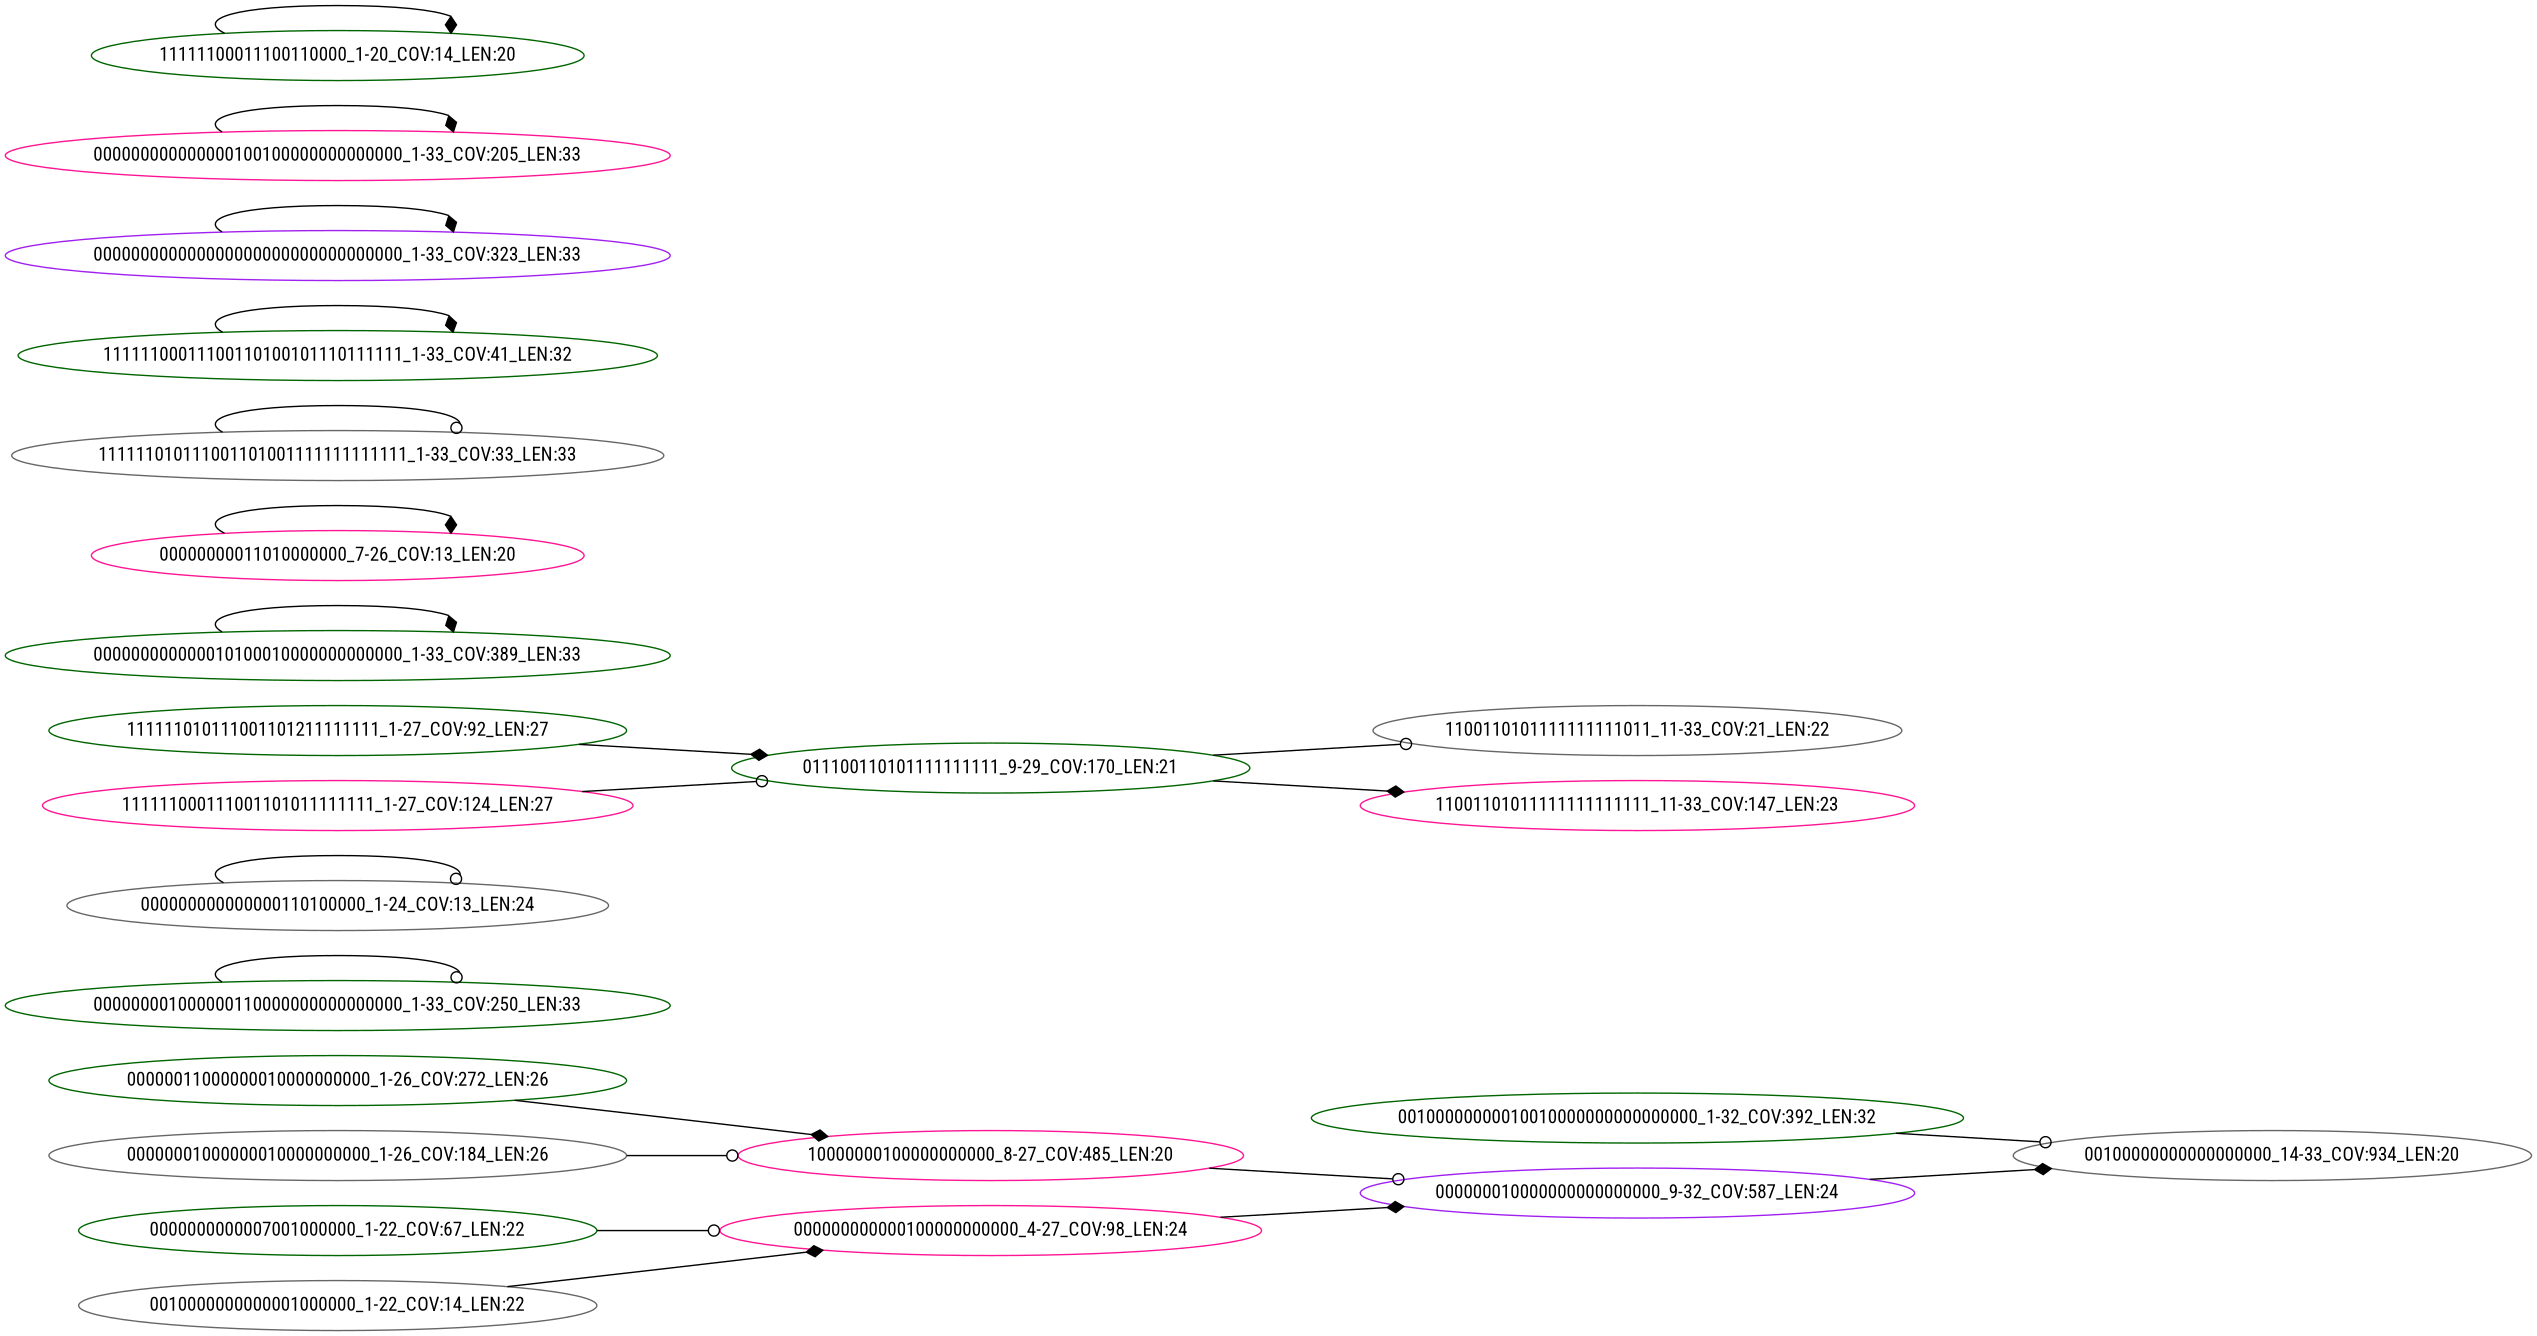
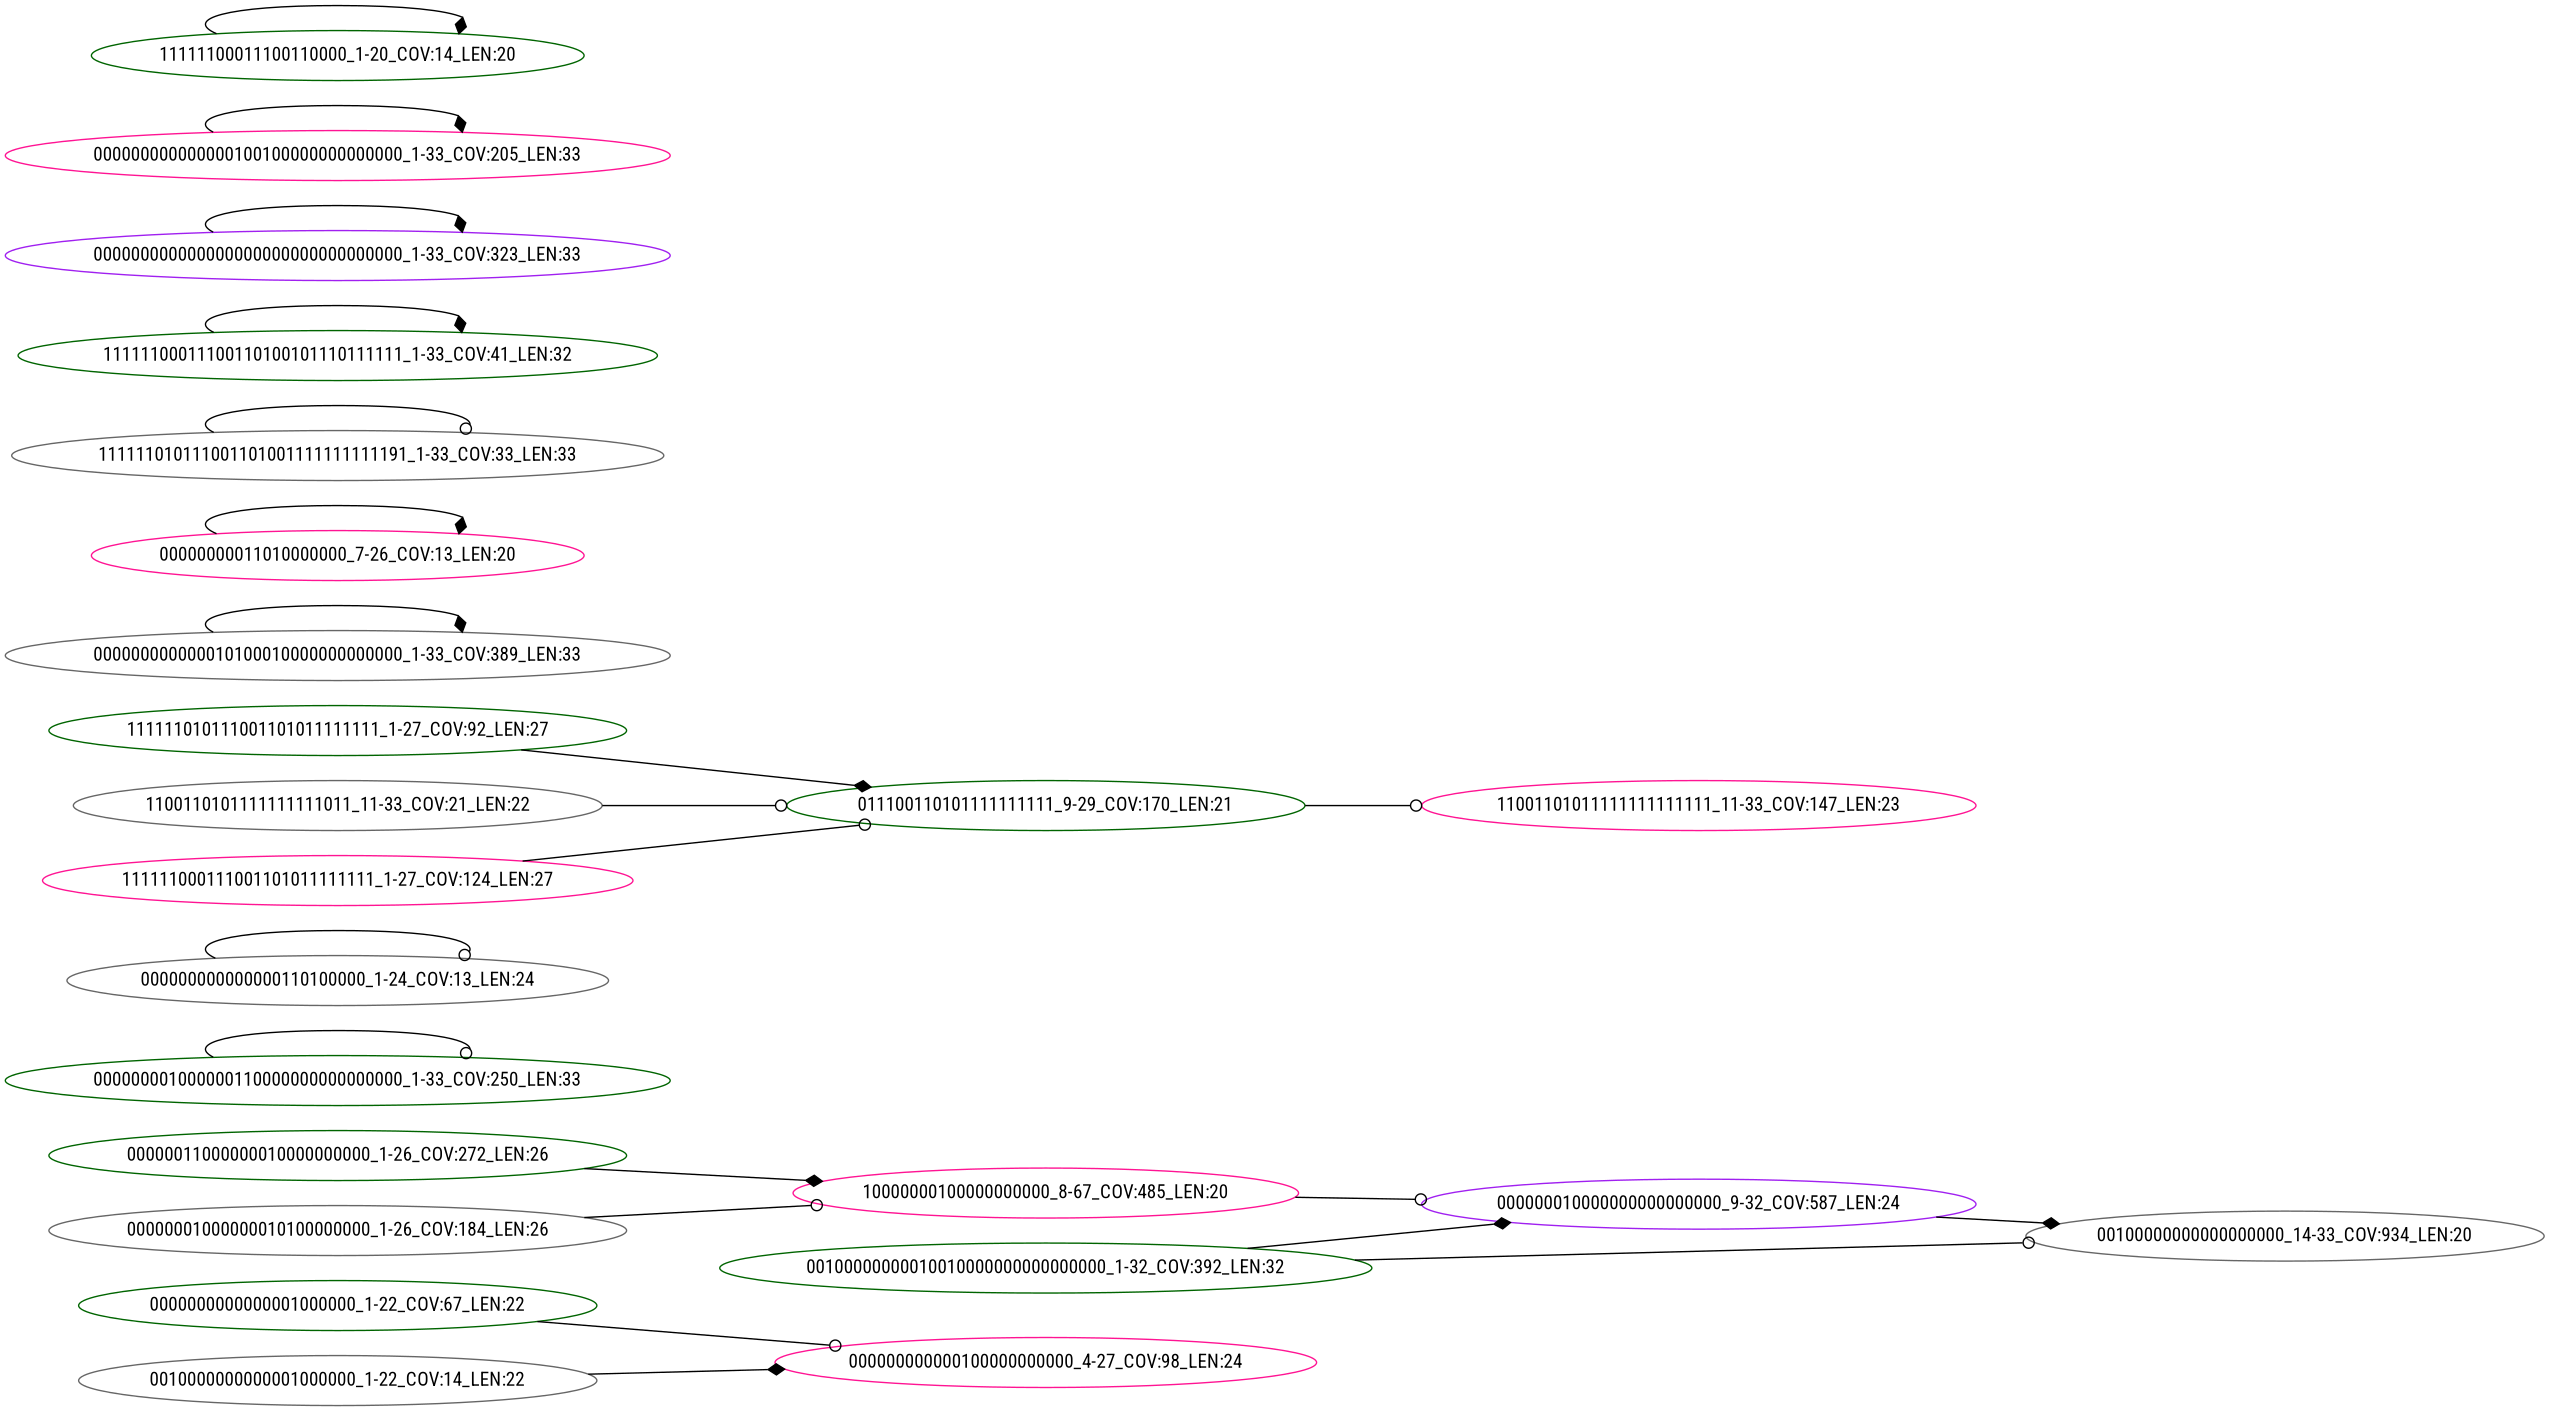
node "111111010111001101001111111111111_1-33_COV:33_LEN:33": label "111111010111001101001111111111111_1-33_COV:33_LEN:33" -> "111111010111001101001111111111191_1-33_COV:33_LEN:33"
node "000000000000010100010000000000000_1-33_COV:389_LEN:33": color darkgreen -> gray40
node "111111010111001101211111111_1-27_COV:92_LEN:27": label "111111010111001101211111111_1-27_COV:92_LEN:27" -> "111111010111001101011111111_1-27_COV:92_LEN:27"
edge "011100110101111111111_9-29_COV:170_LEN:21" -> "1100110101111111111011_11-33_COV:21_LEN:22": reversed
edge "011100110101111111111_9-29_COV:170_LEN:21" -> "11001101011111111111111_11-33_COV:147_LEN:23": arrowhead diamond -> odot
node "00000001000000010000000000_1-26_COV:184_LEN:26": label "00000001000000010000000000_1-26_COV:184_LEN:26" -> "00000001000000010100000000_1-26_COV:184_LEN:26"
node "10000000100000000000_8-27_COV:485_LEN:20": label "10000000100000000000_8-27_COV:485_LEN:20" -> "10000000100000000000_8-67_COV:485_LEN:20"
edge "000000000000100000000000_4-27_COV:98_LEN:24" -> "000000010000000000000000_9-32_COV:587_LEN:24": now "00100000000010010000000000000000_1-32_COV:392_LEN:32" -> "000000010000000000000000_9-32_COV:587_LEN:24"
node "0000000000007001000000_1-22_COV:67_LEN:22": label "0000000000007001000000_1-22_COV:67_LEN:22" -> "0000000000000001000000_1-22_COV:67_LEN:22"
